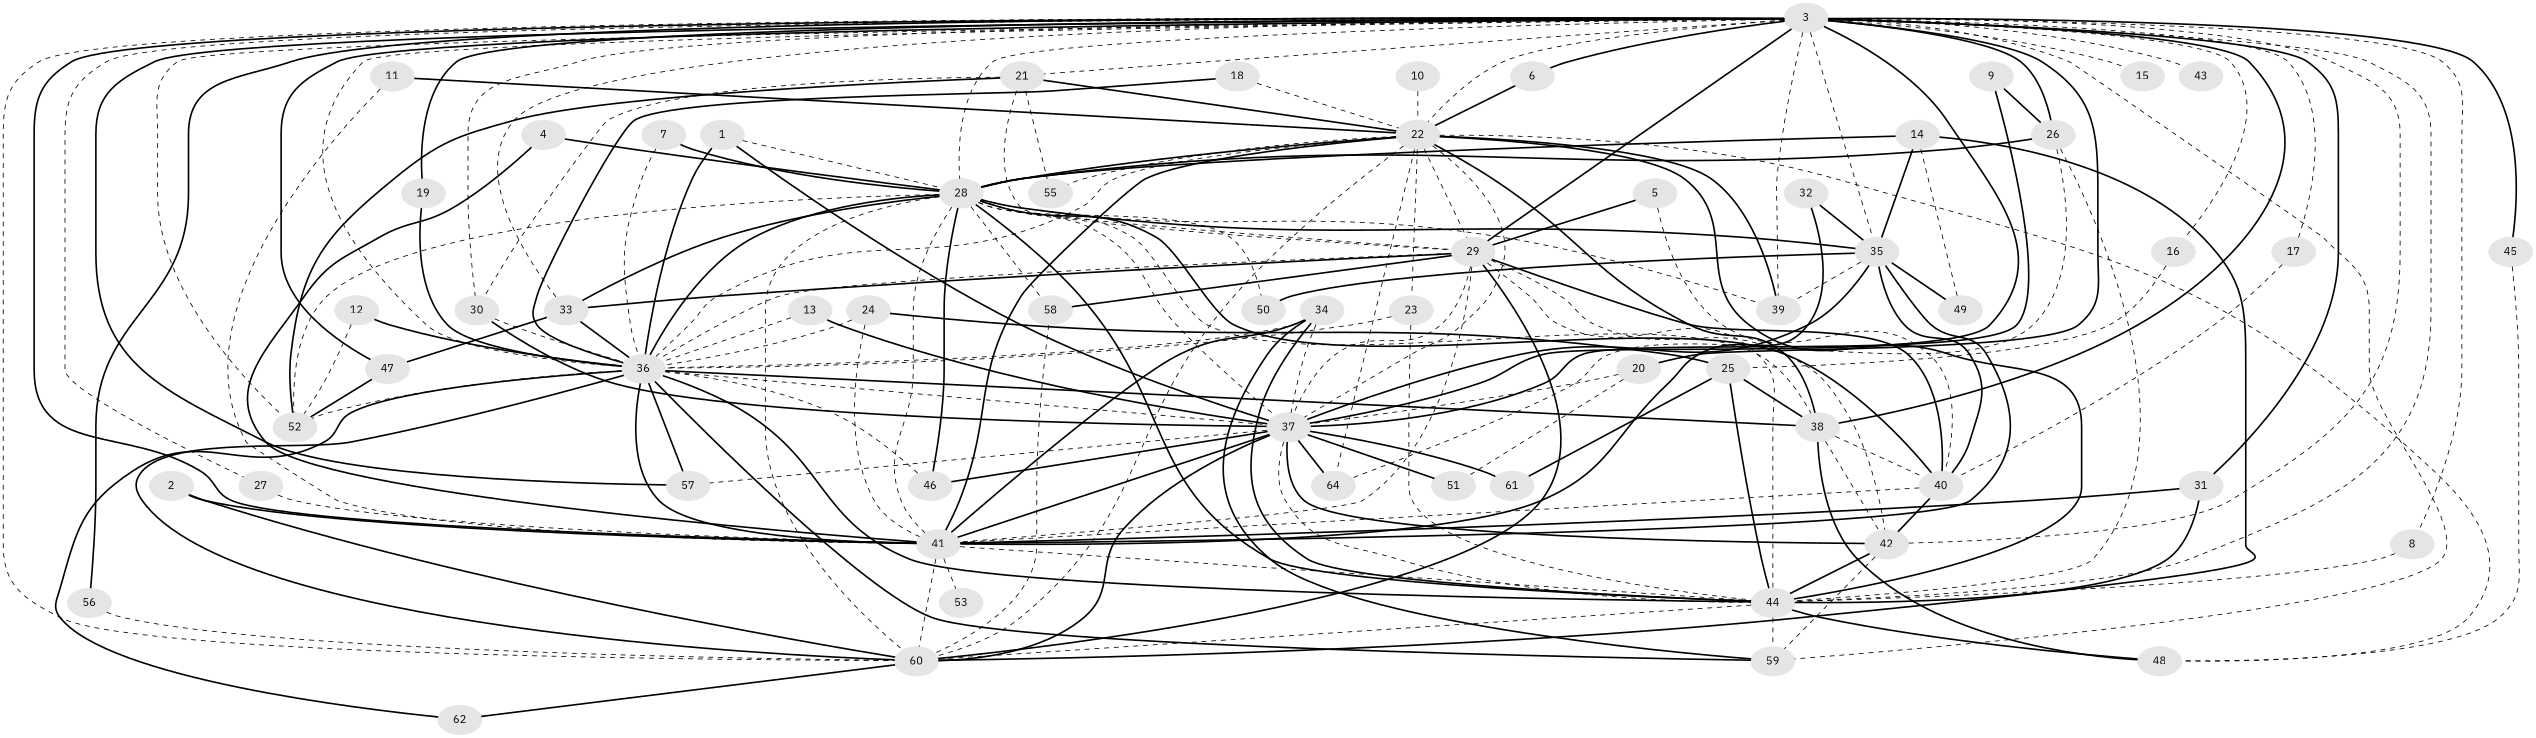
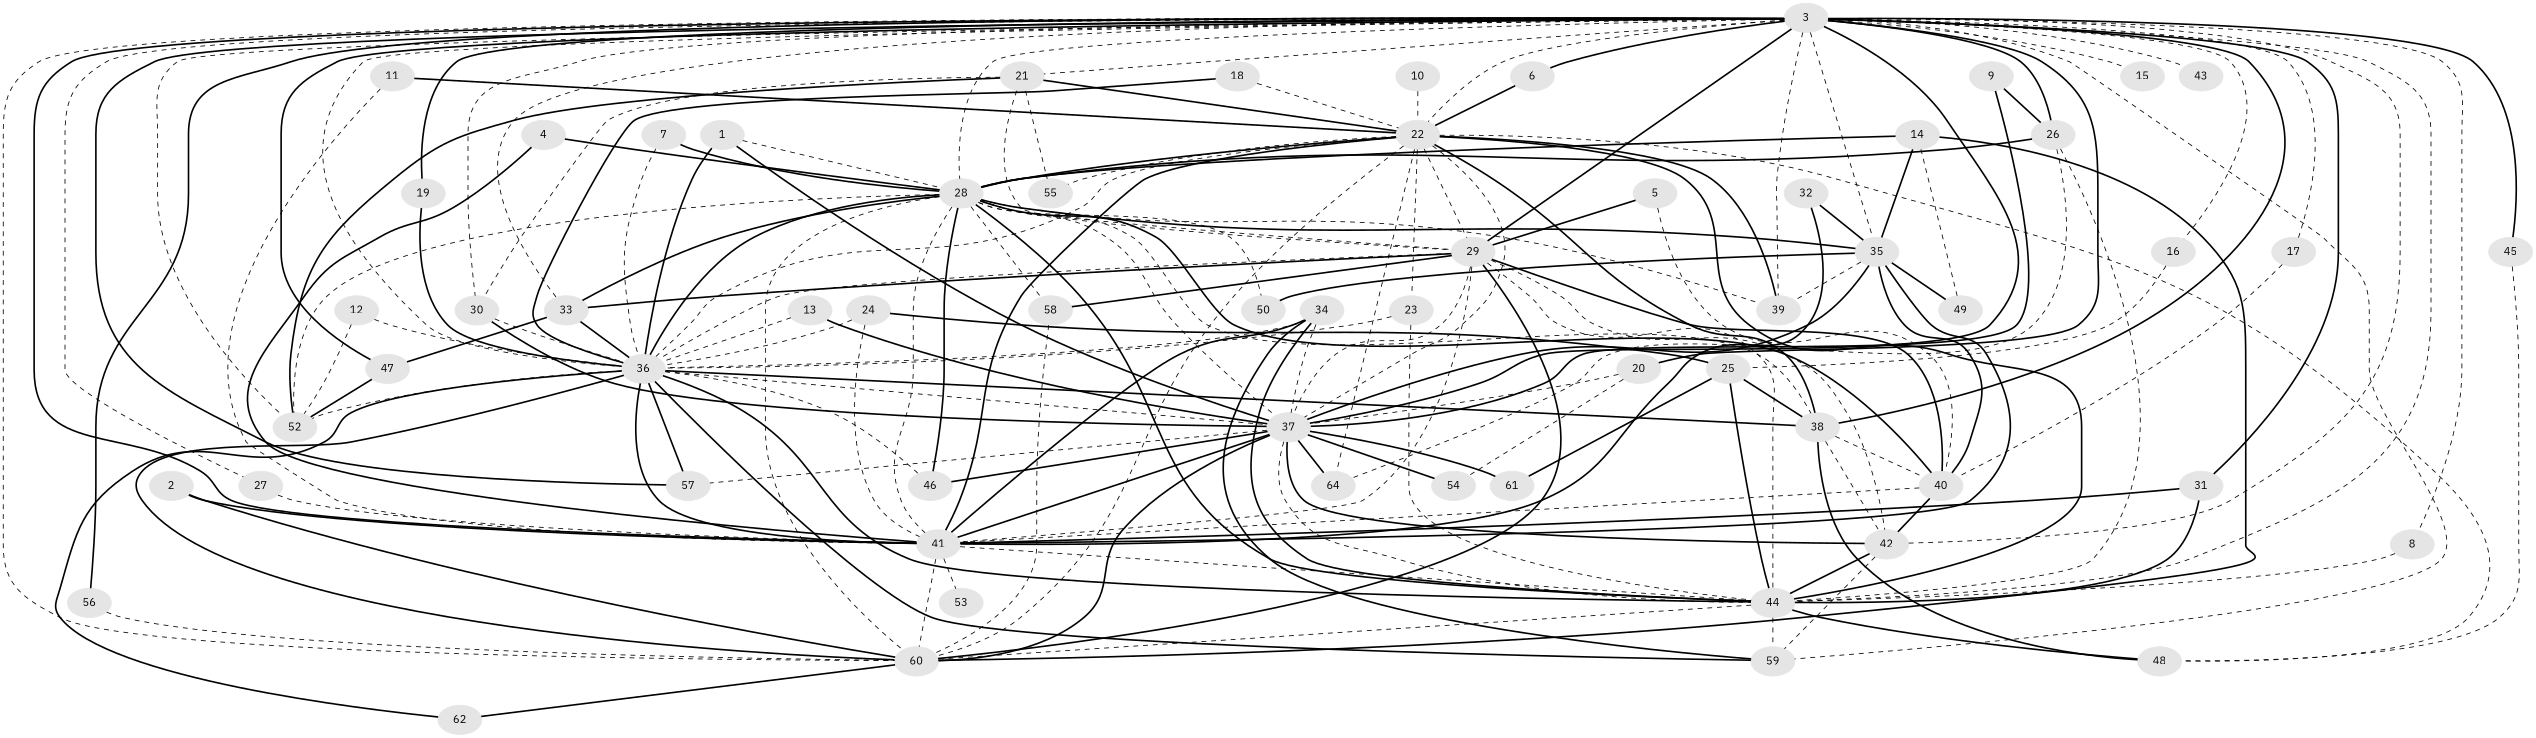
edge "12" -- "36": style bold -> dashed
node "51": label "51" -> "54"
